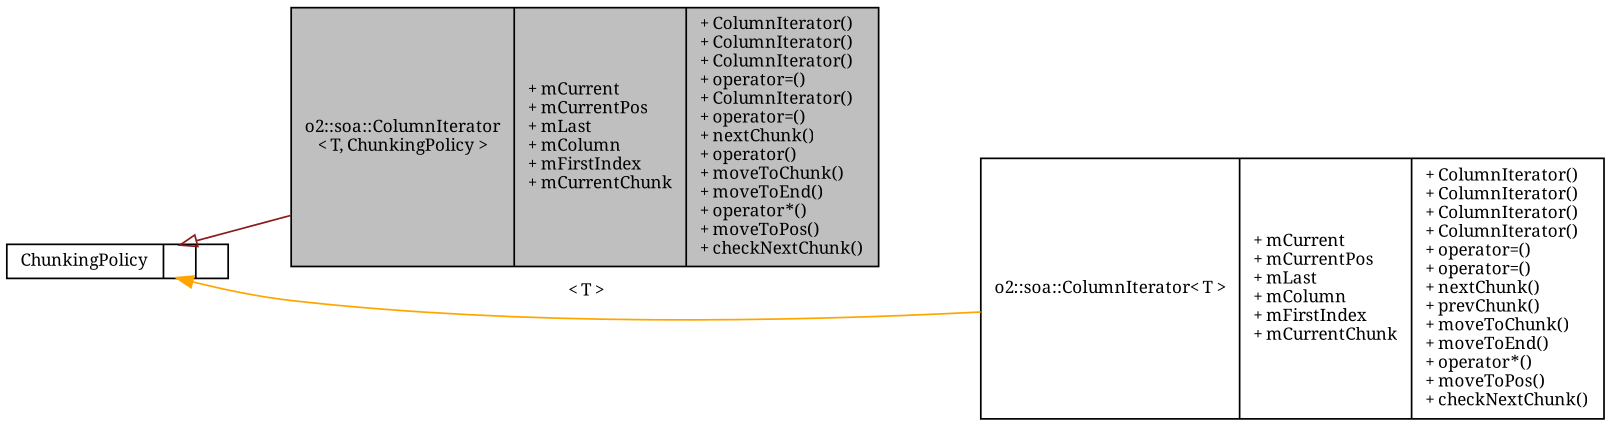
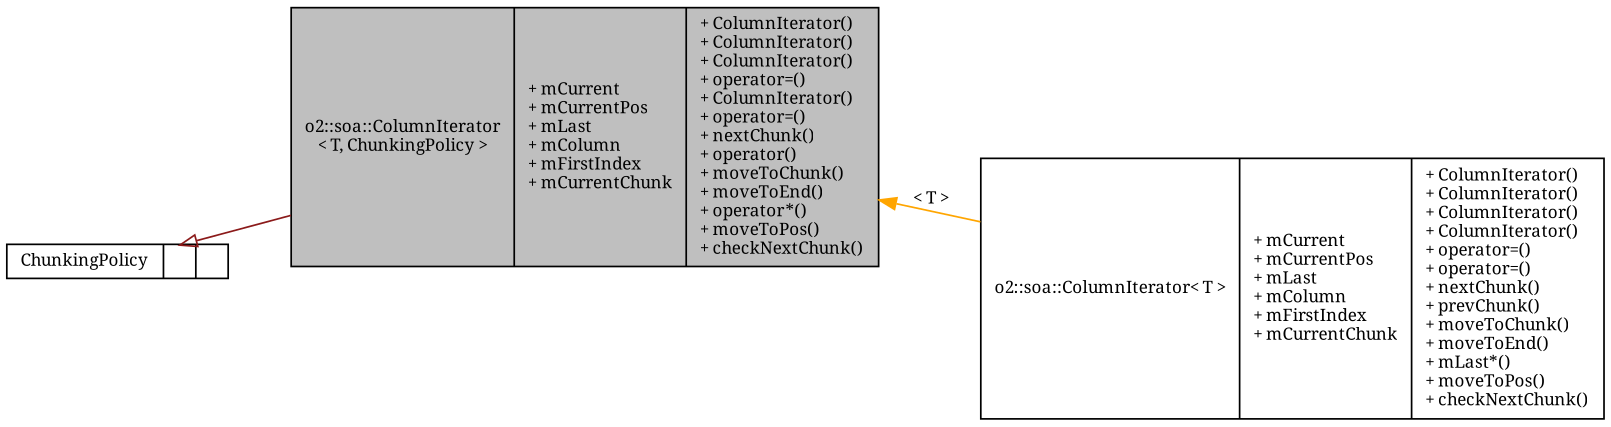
edge "o2::soa::ColumnIterator< T >" -> "ChunkingPolicy": now "o2::soa::ColumnIterator< T >" -> "o2::soa::ColumnIterator"
node "o2::soa::ColumnIterator< T >": text "+ operator*()" -> "+ mLast*()"
